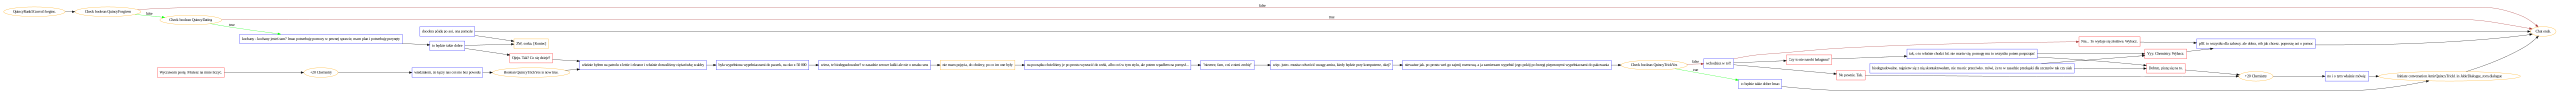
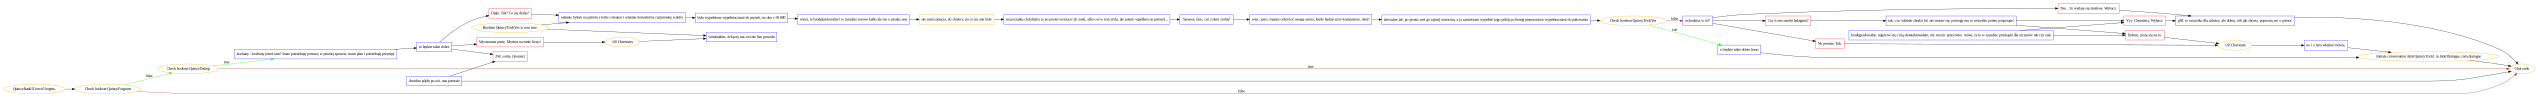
node "ZW, sorka. [Koniec]": color orange -> red
edge "to będzie takie dobre" -> "Wyczuwam psotę. Możesz na mnie liczyć.": added
edge "wchodzisz w to?!" -> "Nie... To wydaje się złośliwe. Wybacz.": color brown -> black
edge "wiedziałem, że łączy nas coś nie bez powodu" -> "Boolean QuincyTrickYes is now true.": reversed
